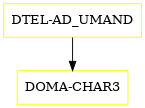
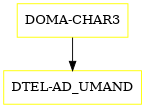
edge "DTEL-AD_UMAND" -> "DOMA-CHAR3": reversed
